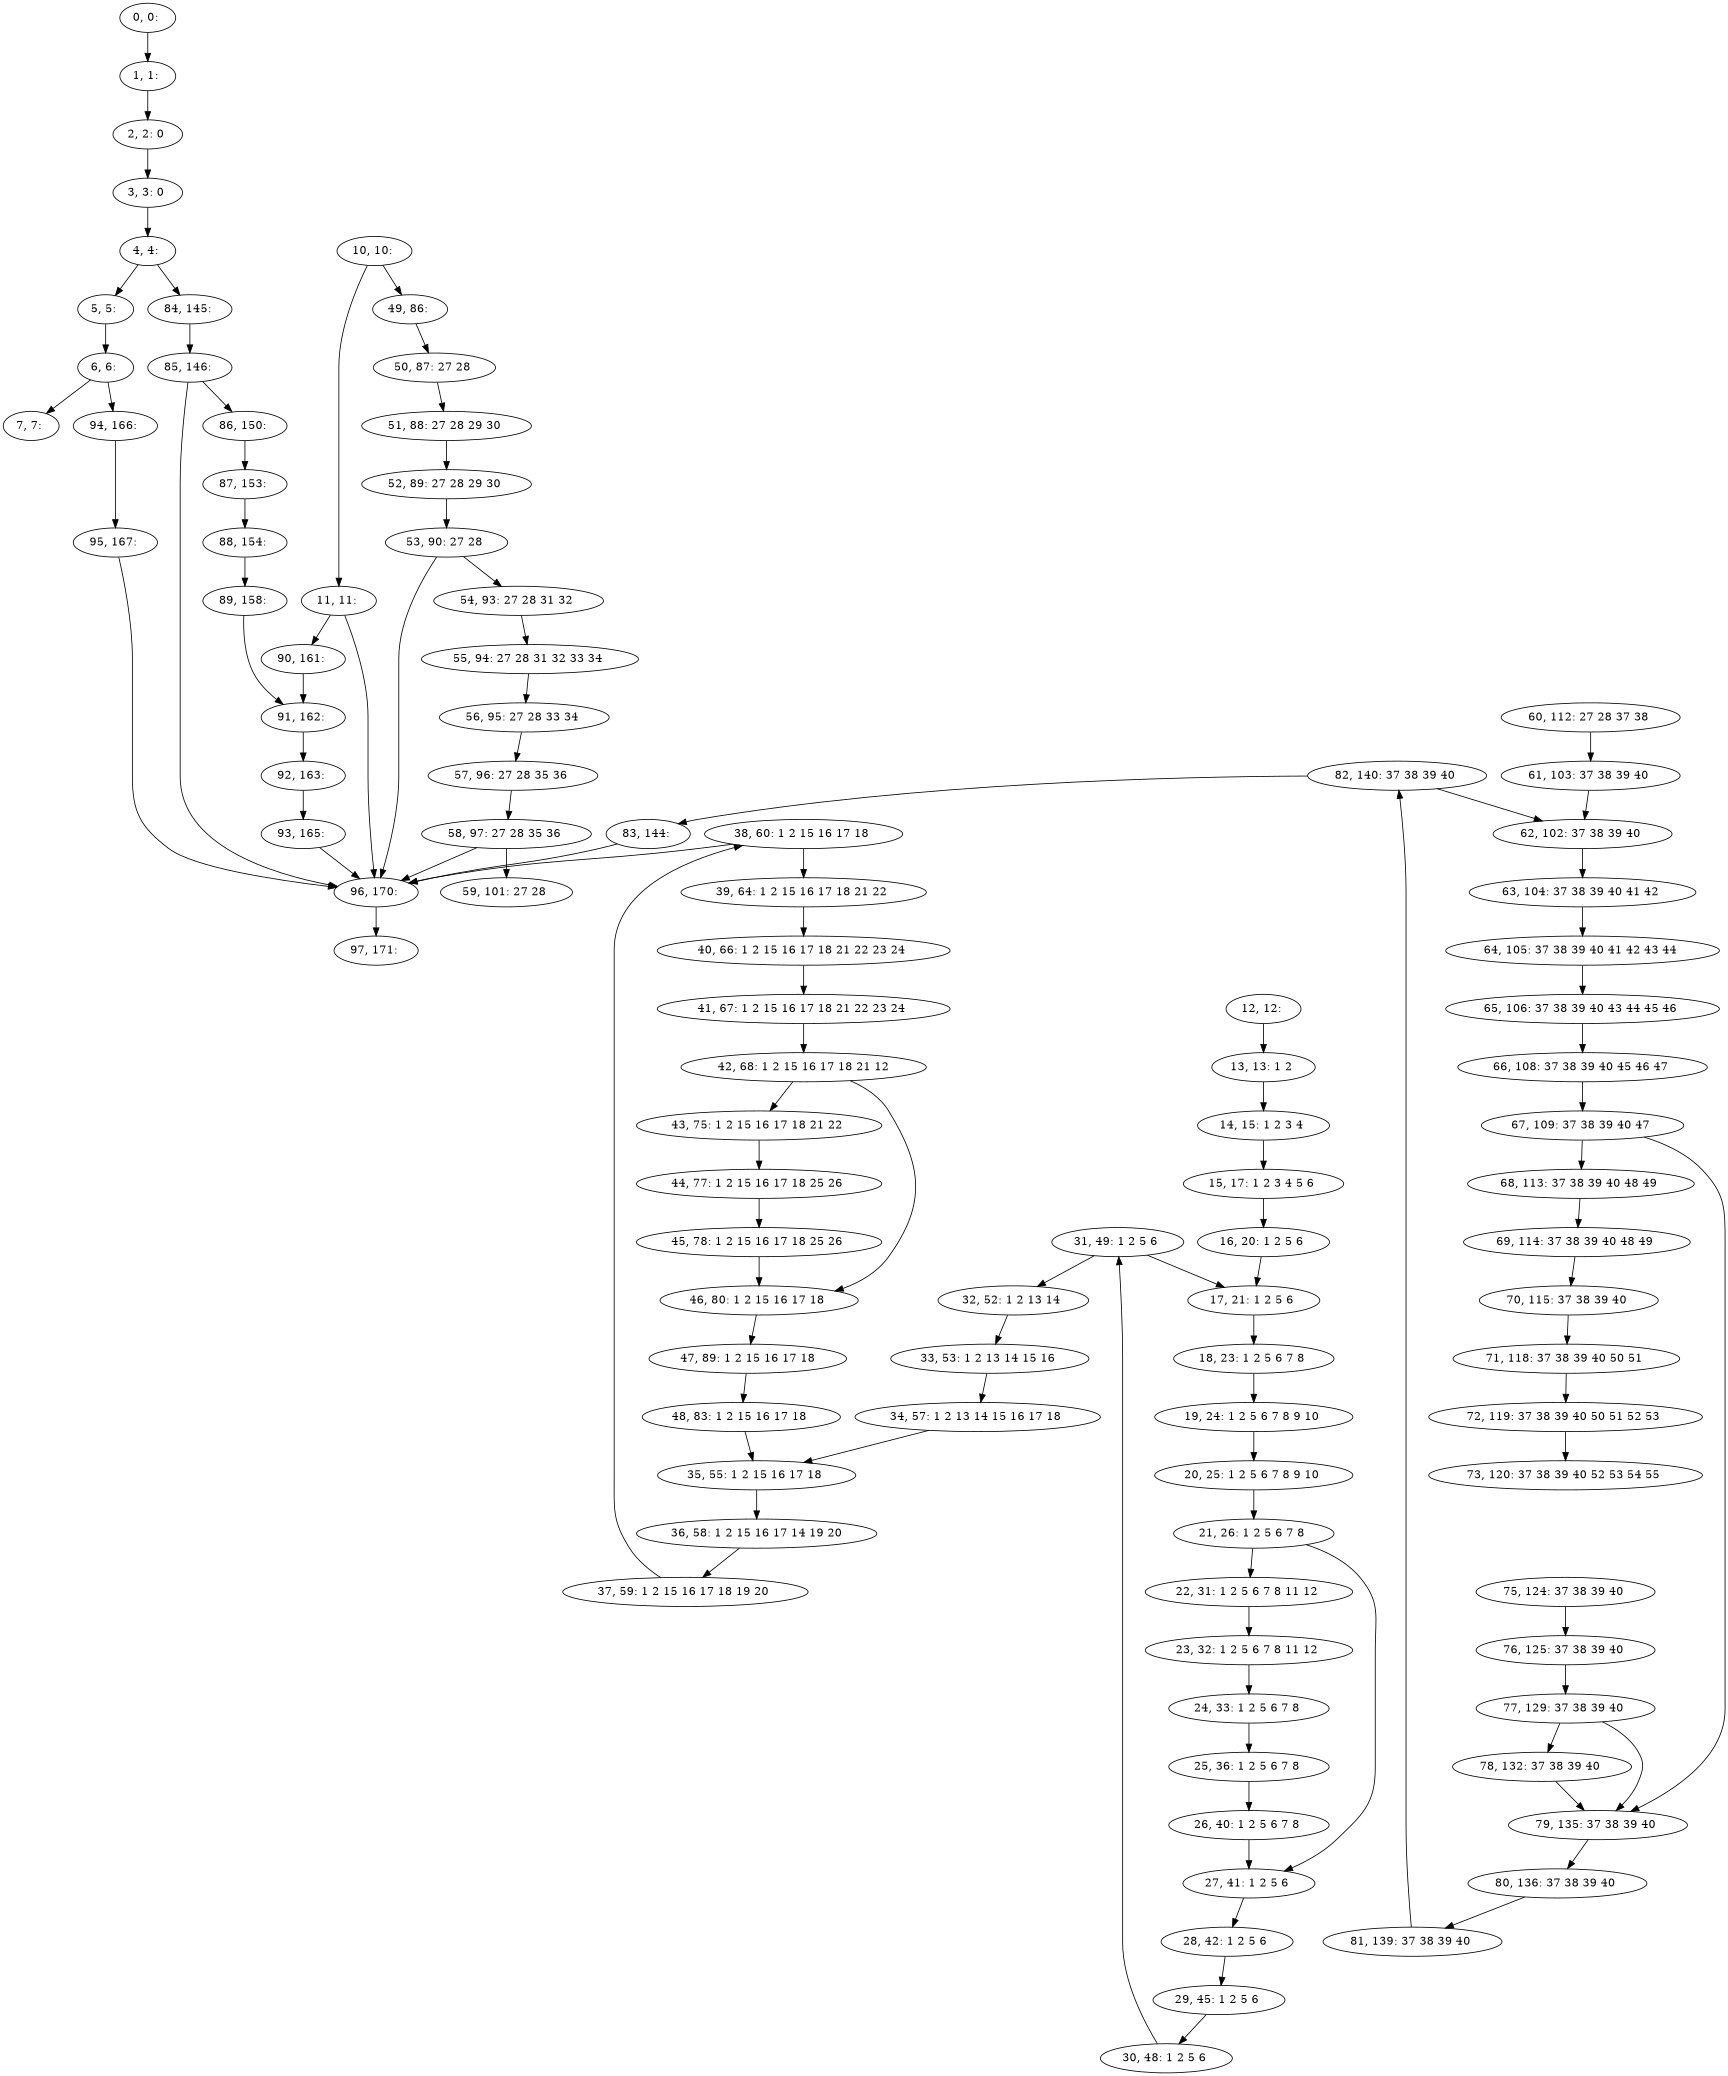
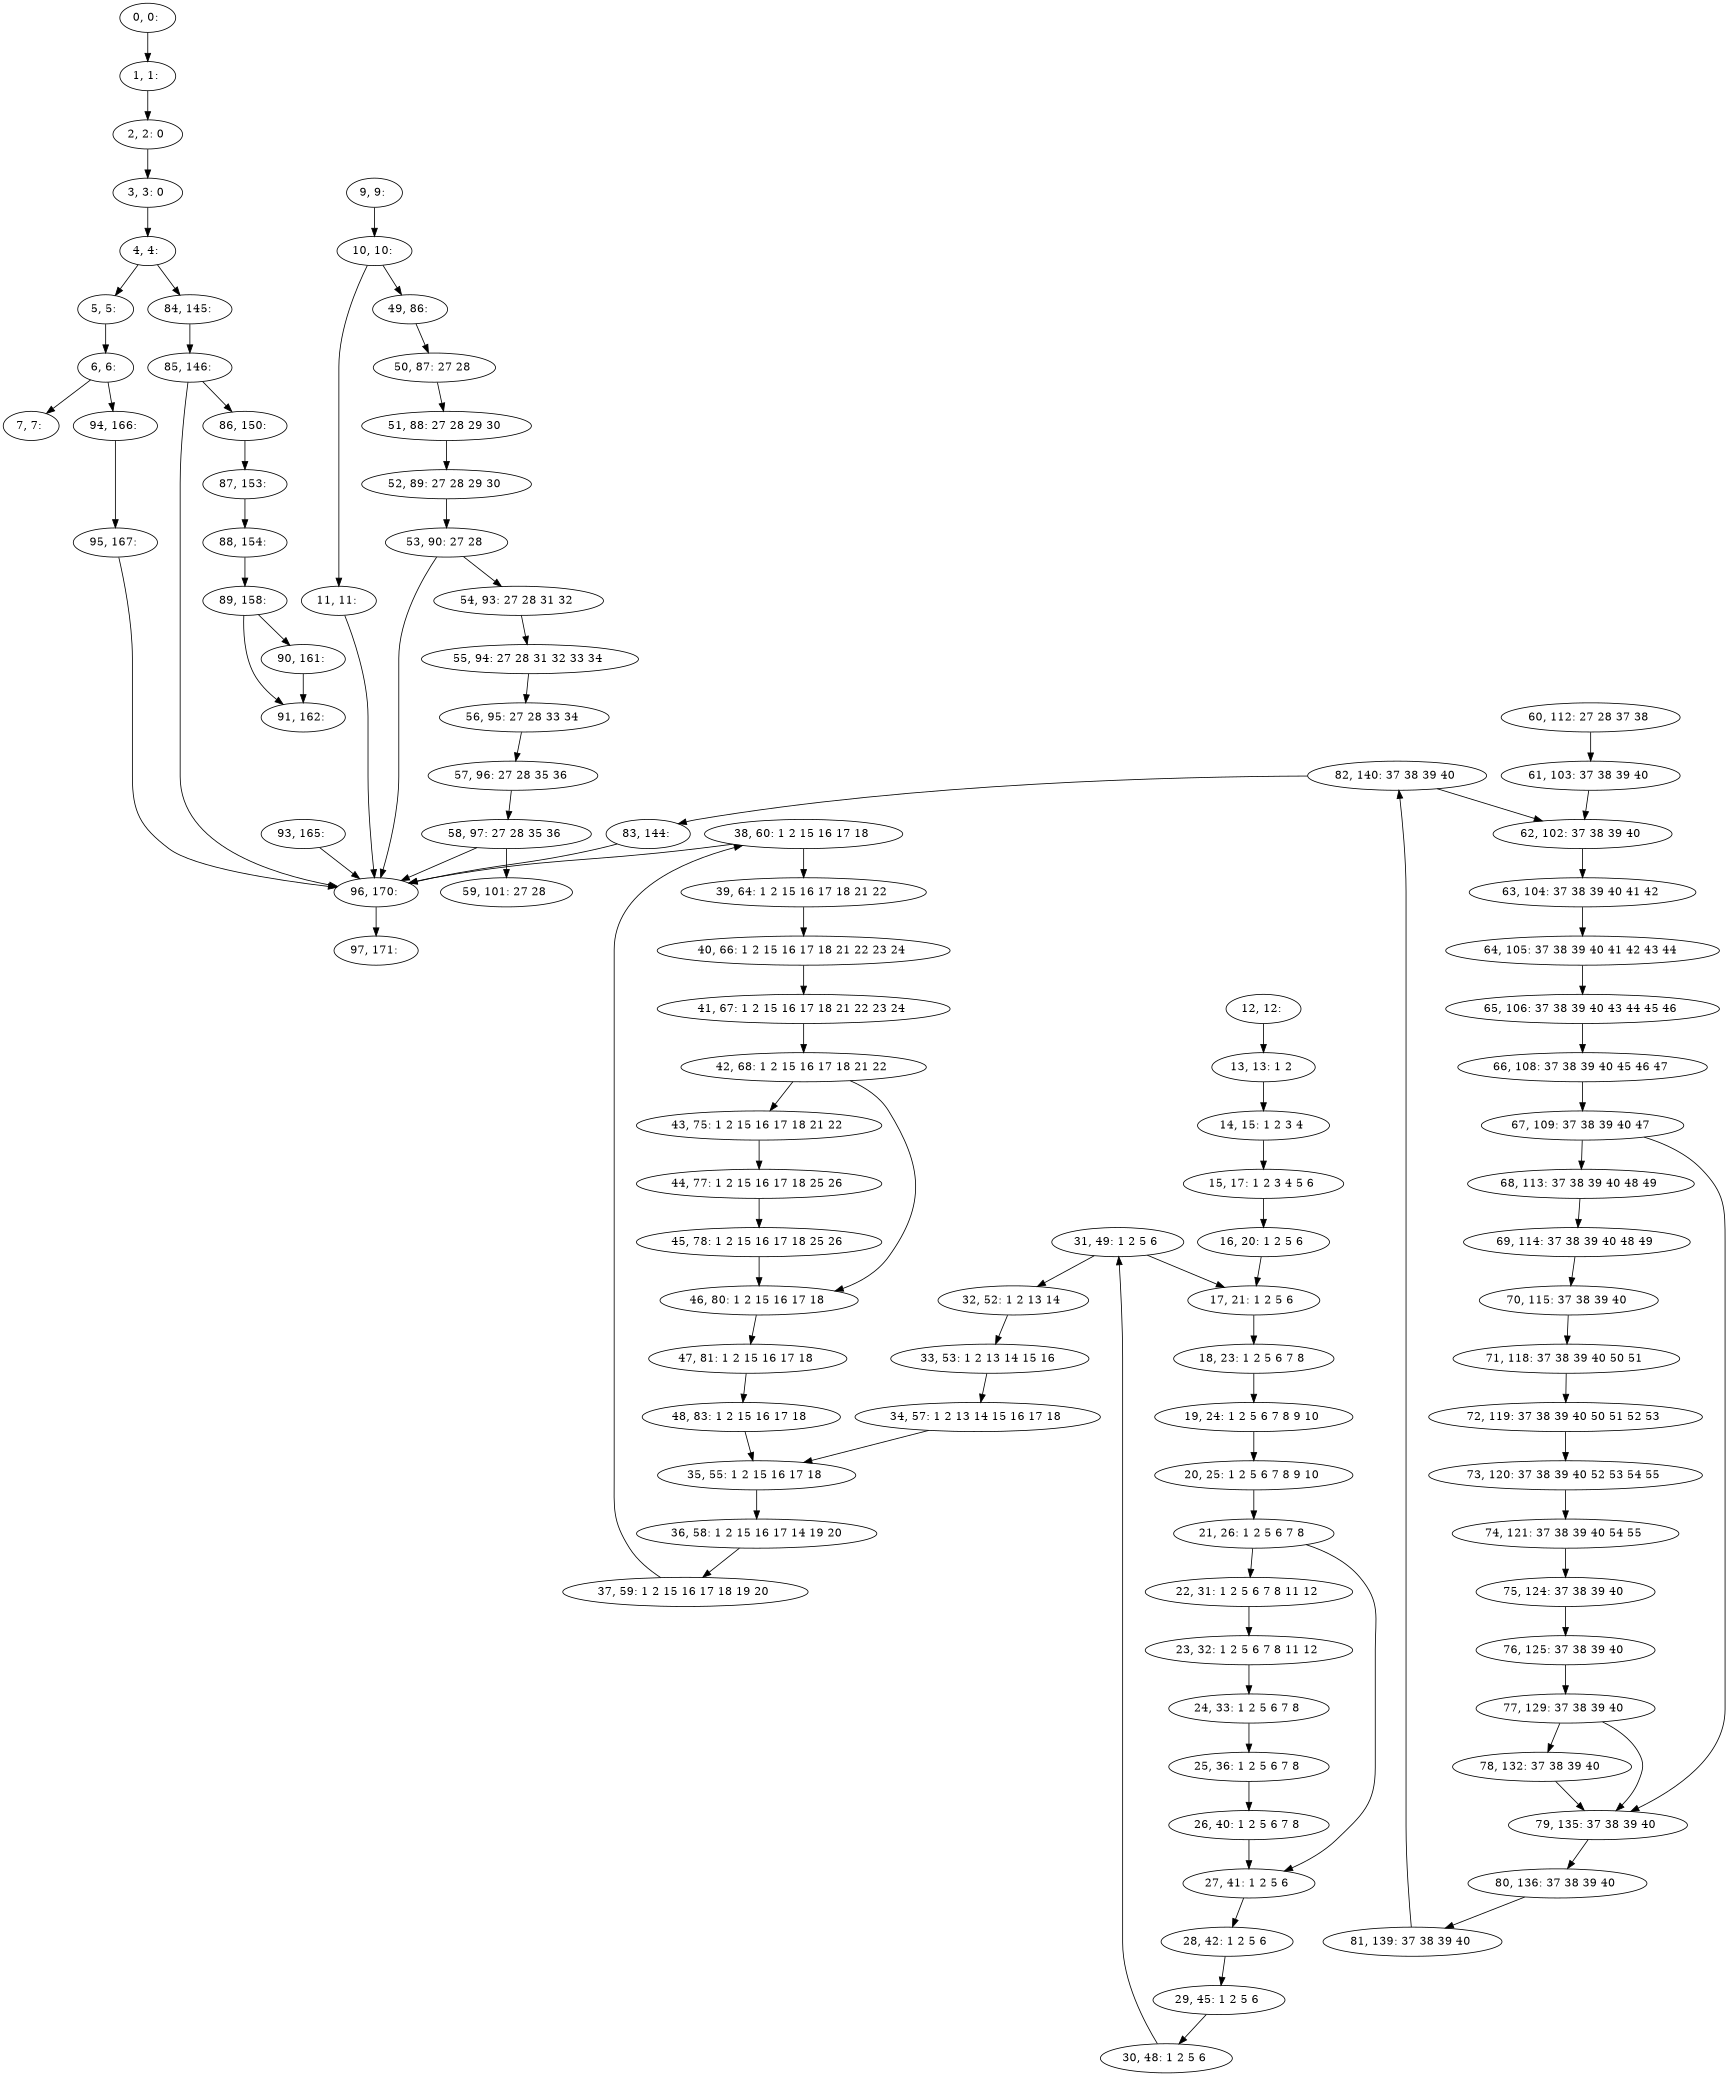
node "9, 9:": added
edge "11, 11:" -> "90, 161:": now "89, 158:" -> "90, 161:"
node "92, 163:": removed
node "42, 68: 1 2 15 16 17 18 21 12": label "42, 68: 1 2 15 16 17 18 21 12" -> "42, 68: 1 2 15 16 17 18 21 22"
node "47, 89: 1 2 15 16 17 18": label "47, 89: 1 2 15 16 17 18" -> "47, 81: 1 2 15 16 17 18"
node "74, 121: 37 38 39 40 54 55": added
